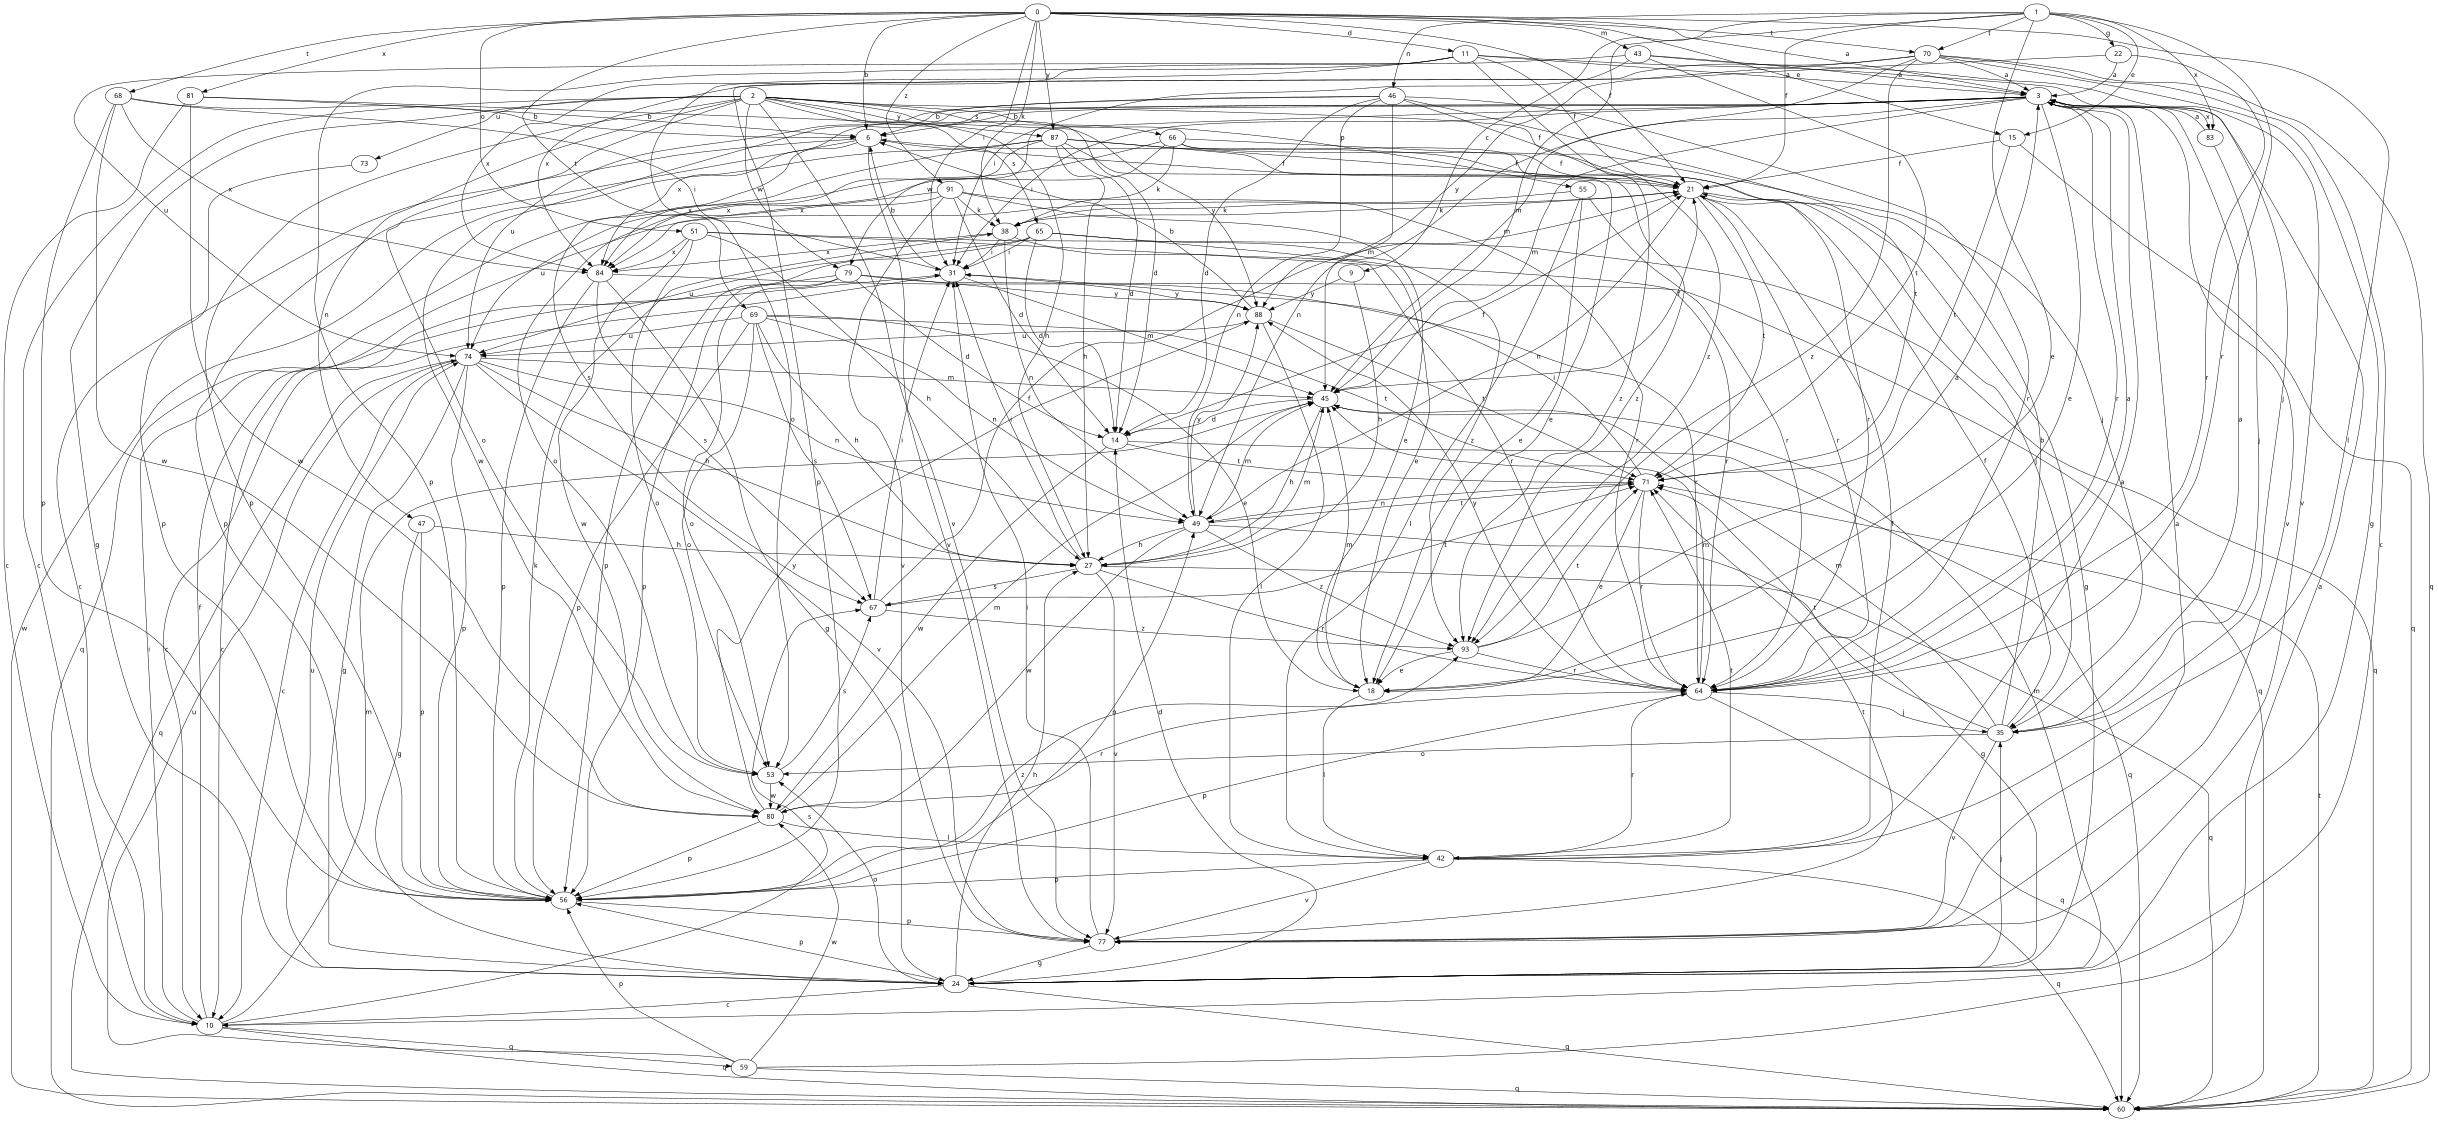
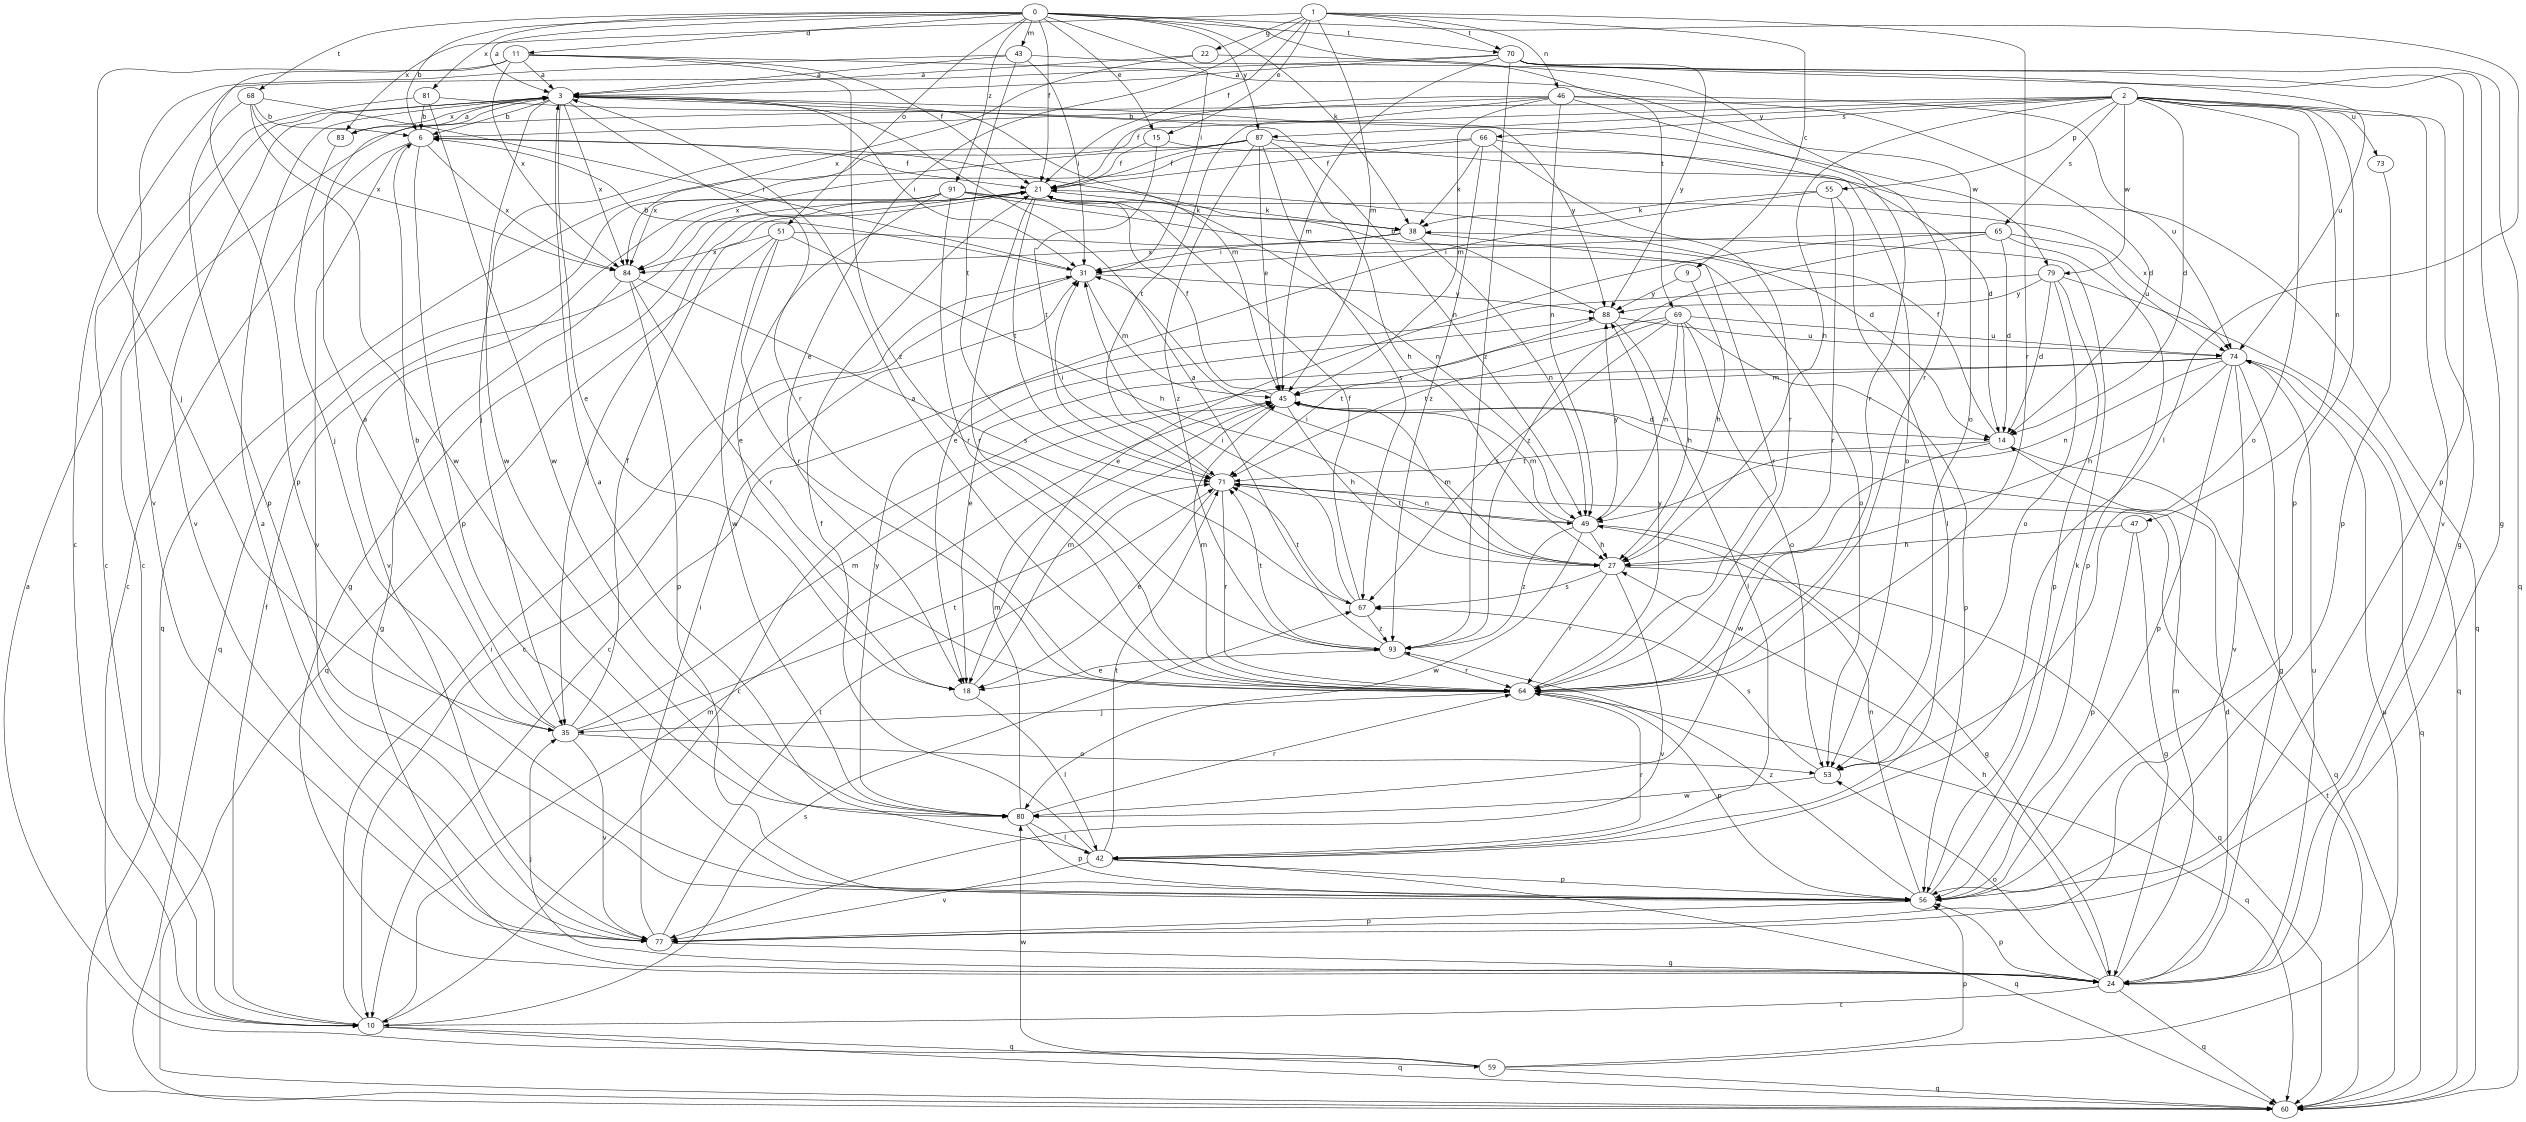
edge "87" -> "18": now "87" -> "45"
edge "91" -> "74": label "u" -> "x"
edge "87" -> "60": label "w" -> "q"
